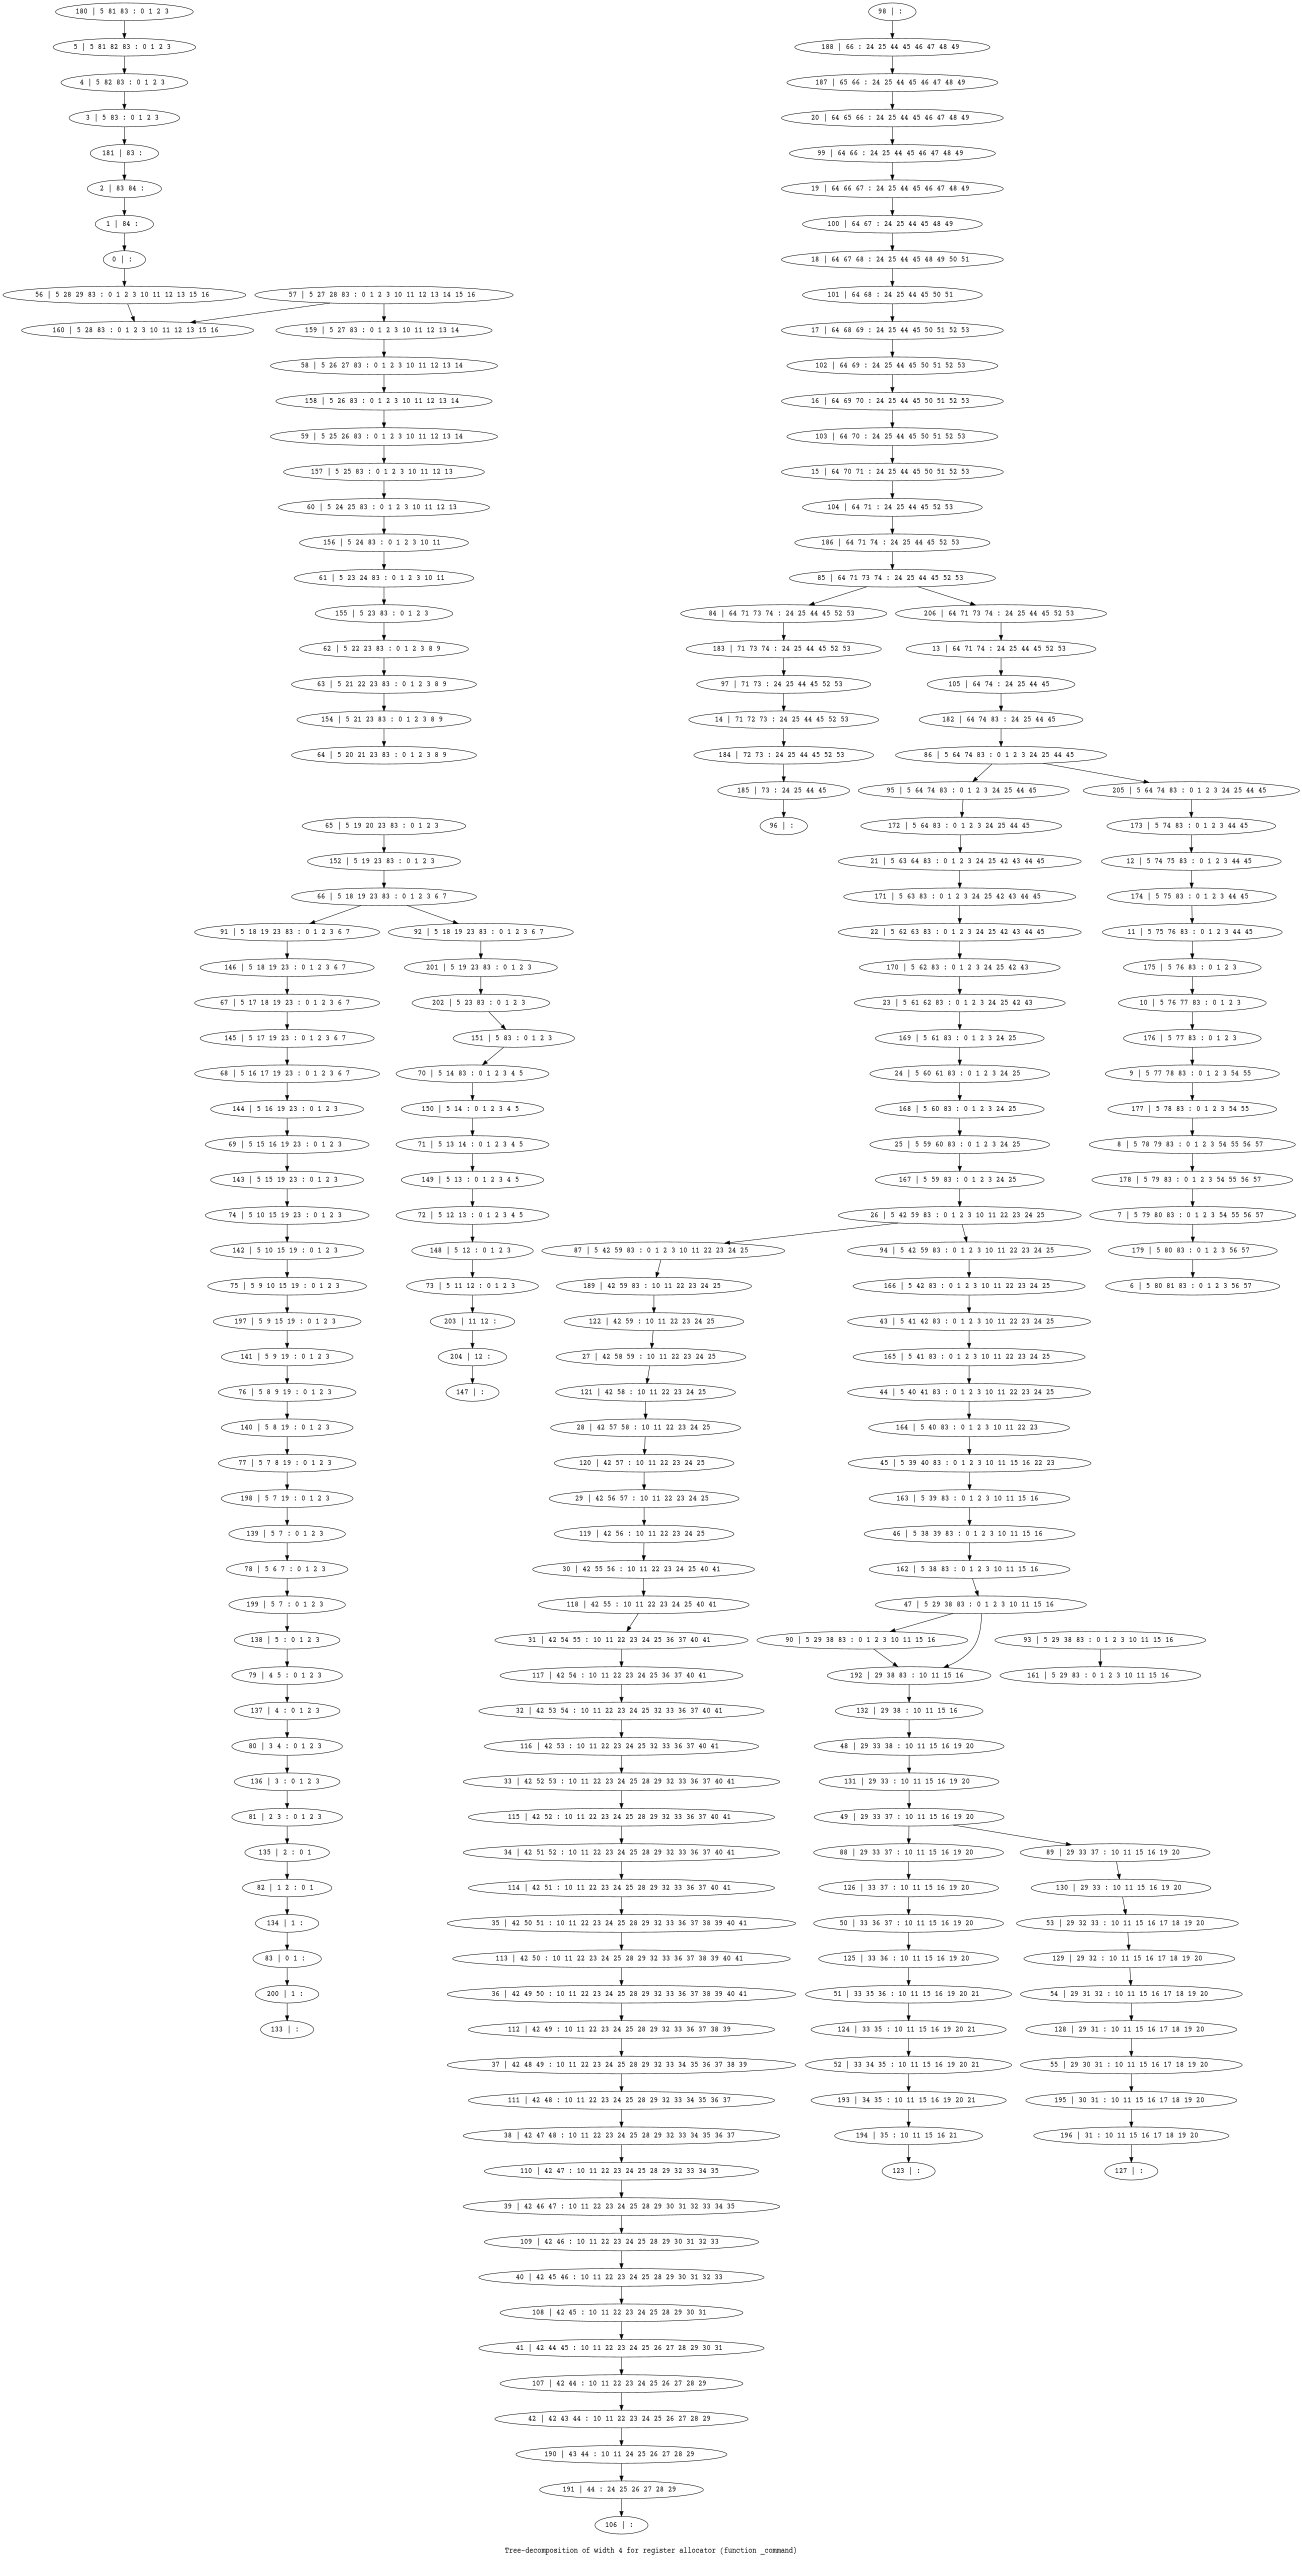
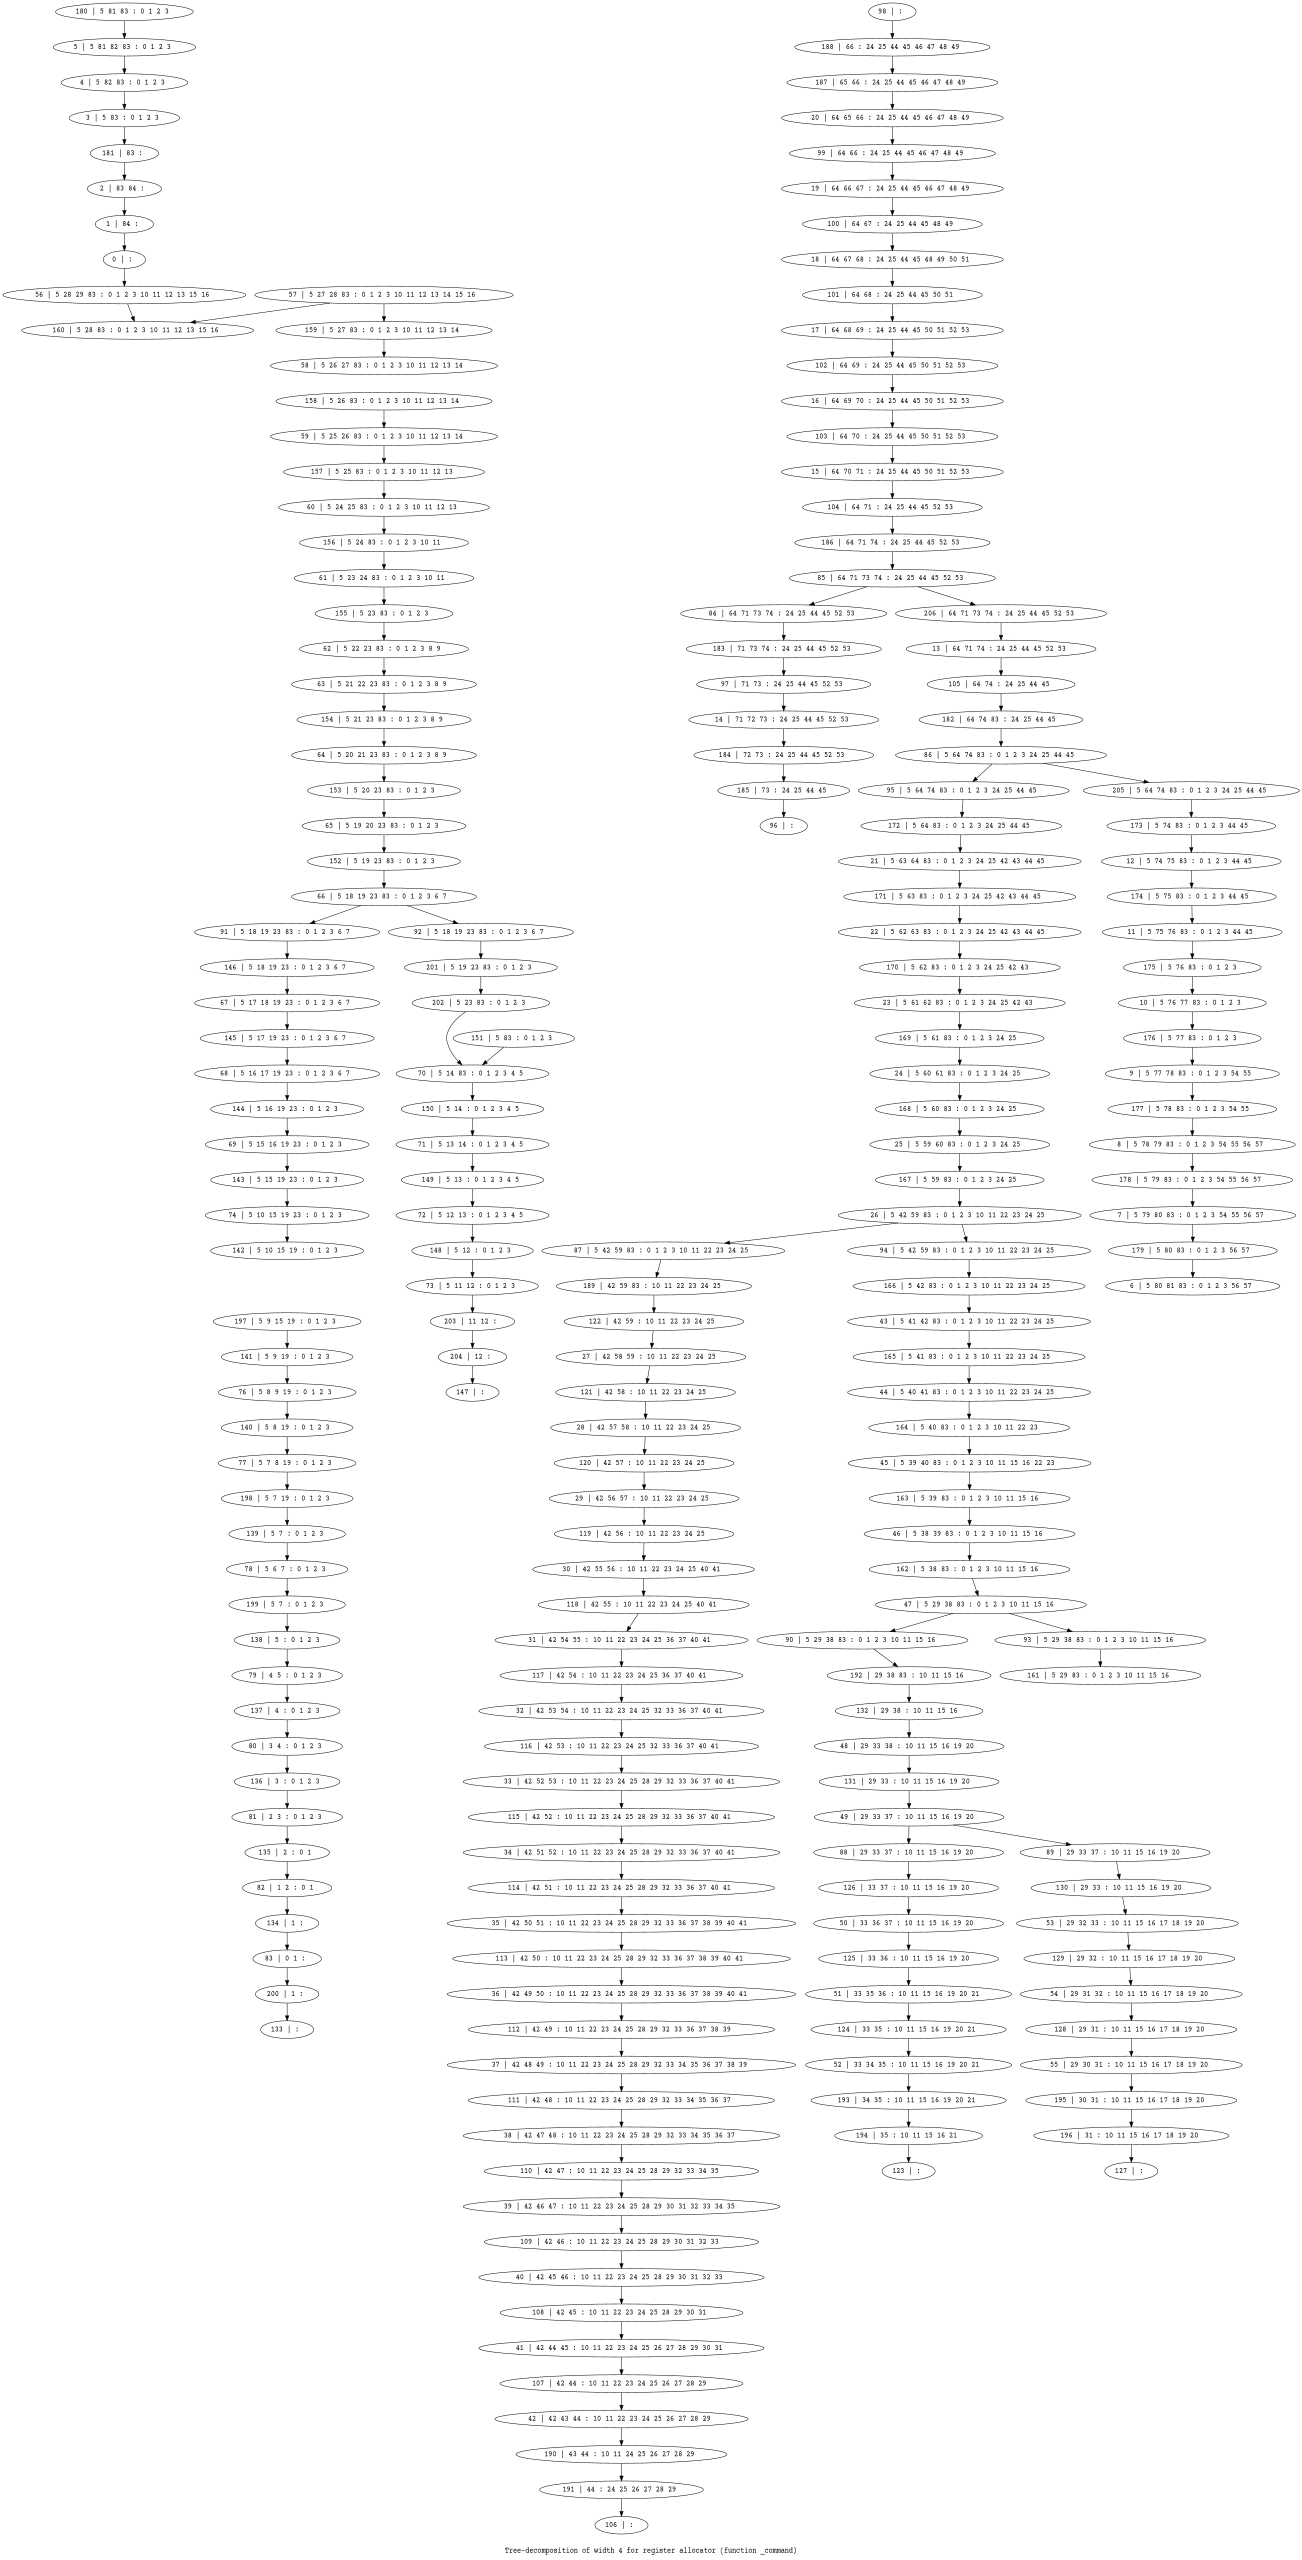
edge "58 | 5 26 27 83 : 0 1 2 3 10 11 12 13 14" -> "158 | 5 26 83 : 0 1 2 3 10 11 12 13 14": removed
node "153 | 5 20 23 83 : 0 1 2 3": added
edge "202 | 5 23 83 : 0 1 2 3" -> "151 | 5 83 : 0 1 2 3": now "202 | 5 23 83 : 0 1 2 3" -> "70 | 5 14 83 : 0 1 2 3 4 5"
node "75 | 5 9 10 15 19 : 0 1 2 3": removed
edge "47 | 5 29 38 83 : 0 1 2 3 10 11 15 16" -> "192 | 29 38 83 : 10 11 15 16": now "47 | 5 29 38 83 : 0 1 2 3 10 11 15 16" -> "93 | 5 29 38 83 : 0 1 2 3 10 11 15 16"
